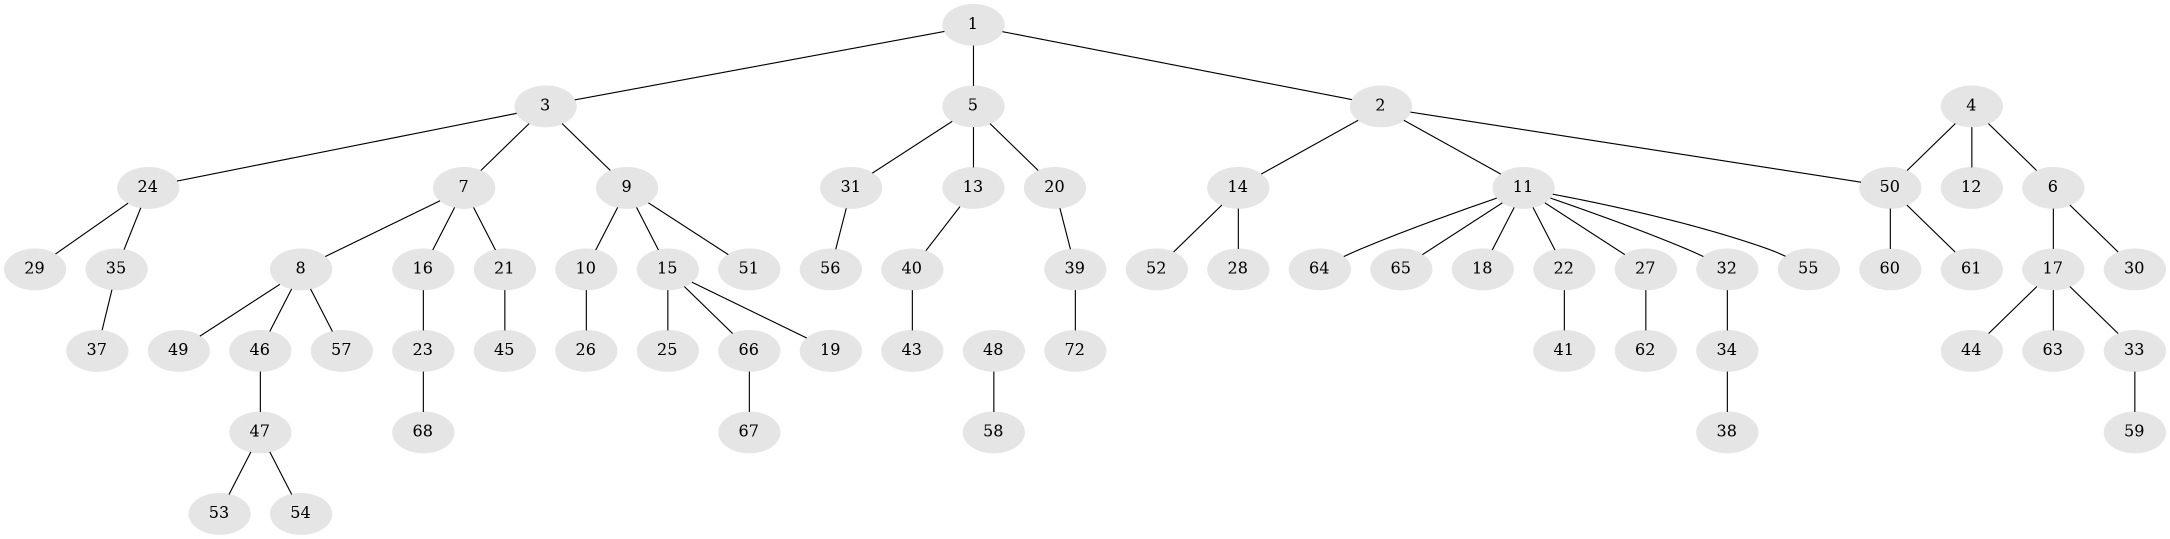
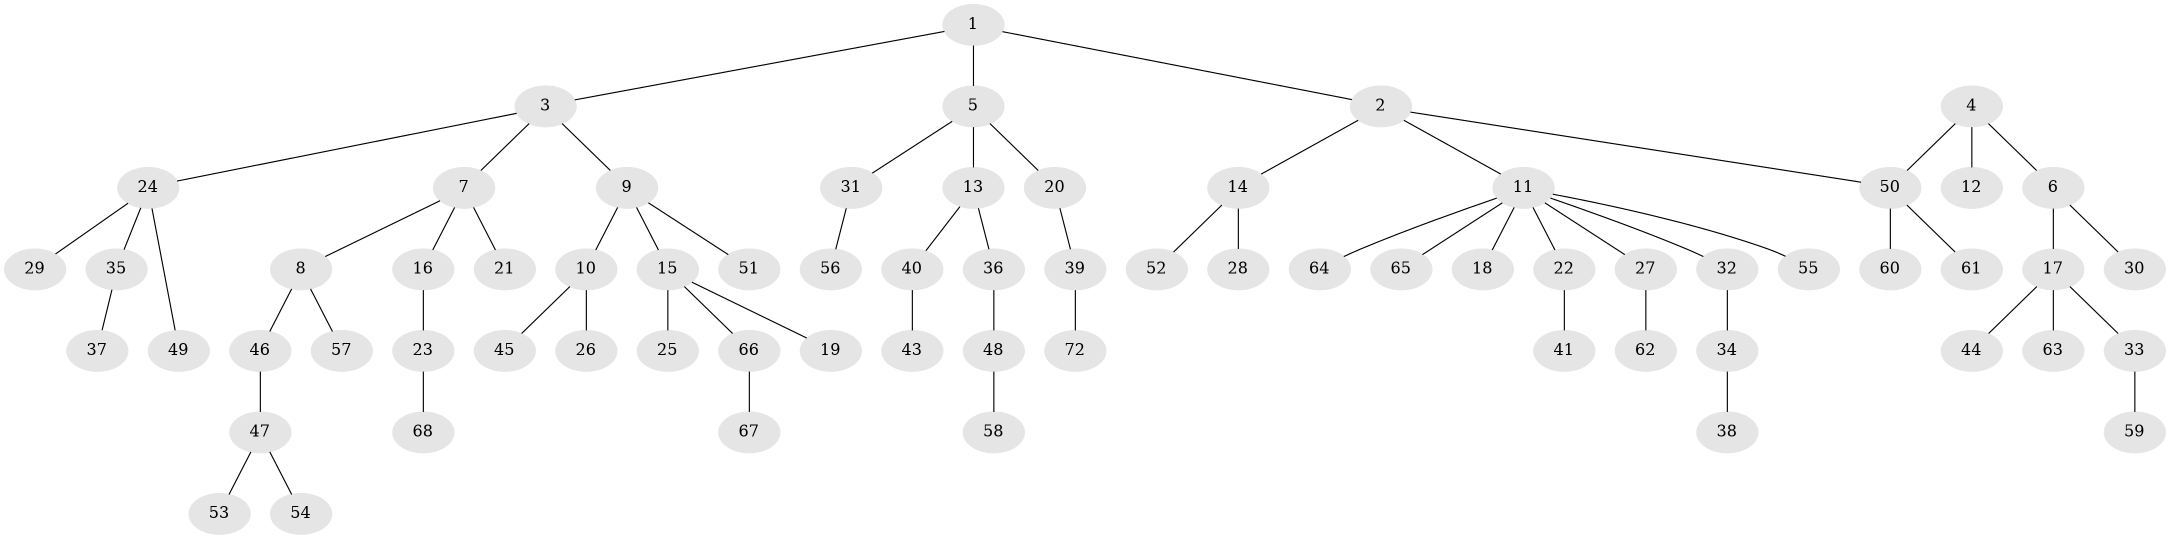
node "36": added
edge "8" -- "49": now "24" -- "49"
edge "21" -- "45": now "10" -- "45"
